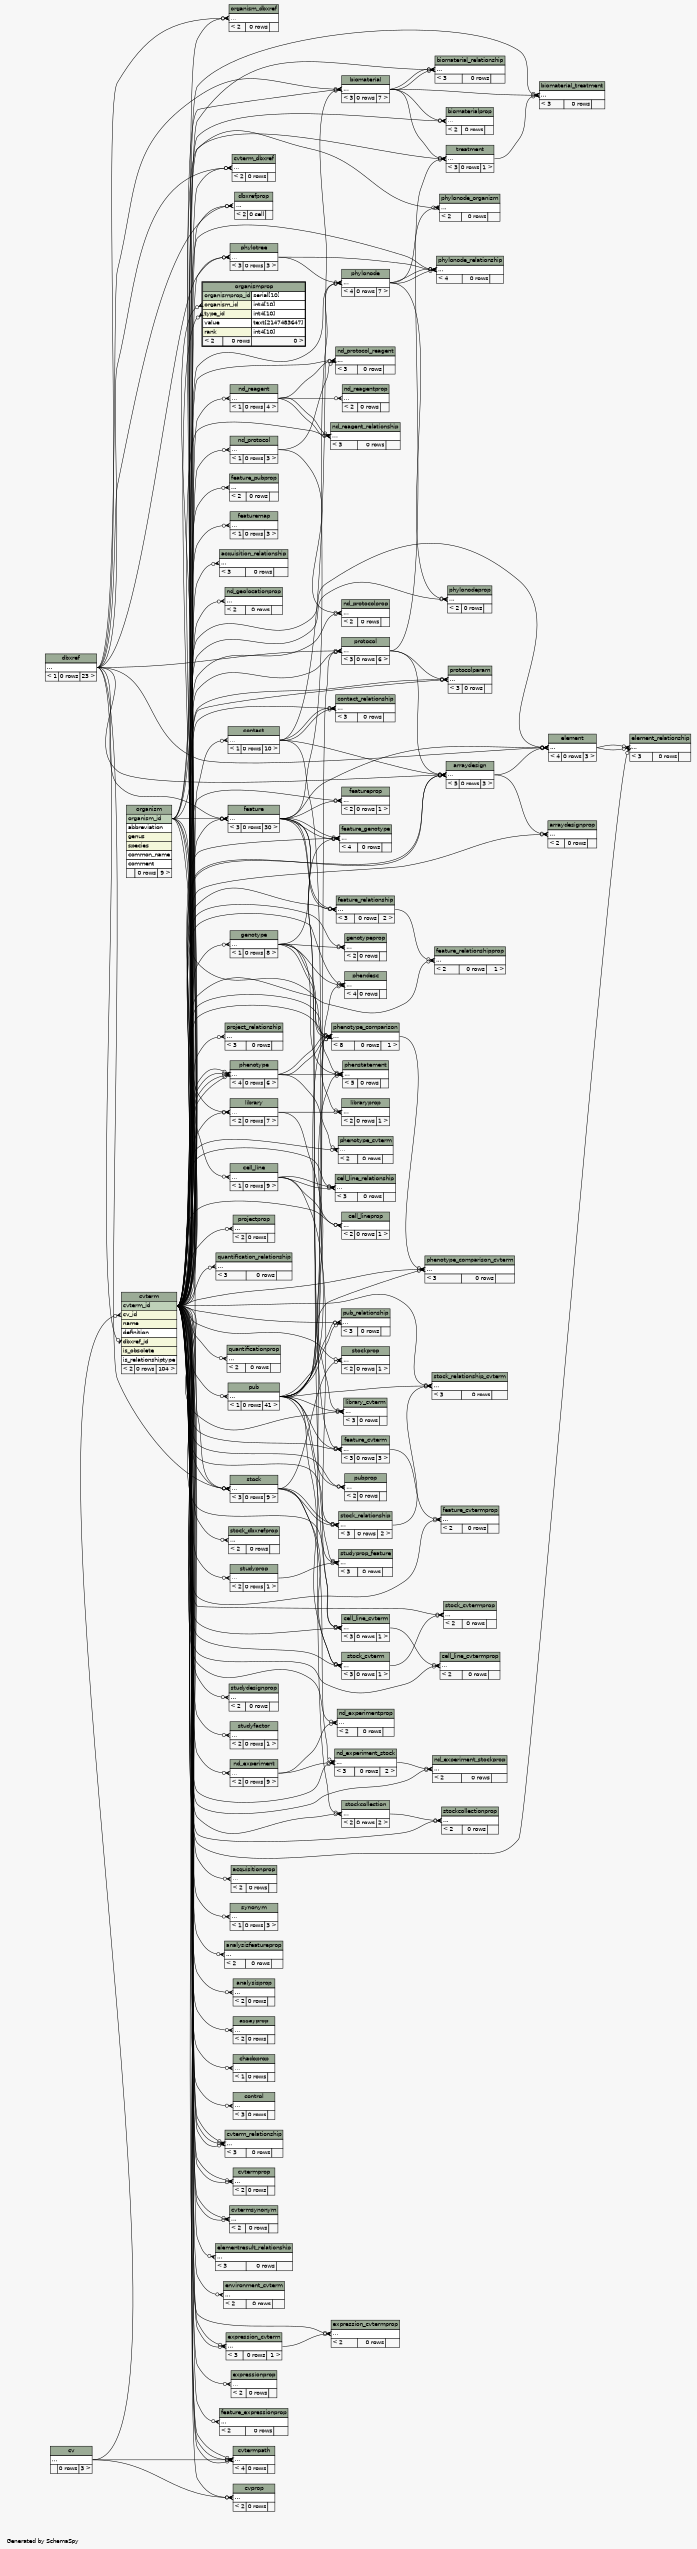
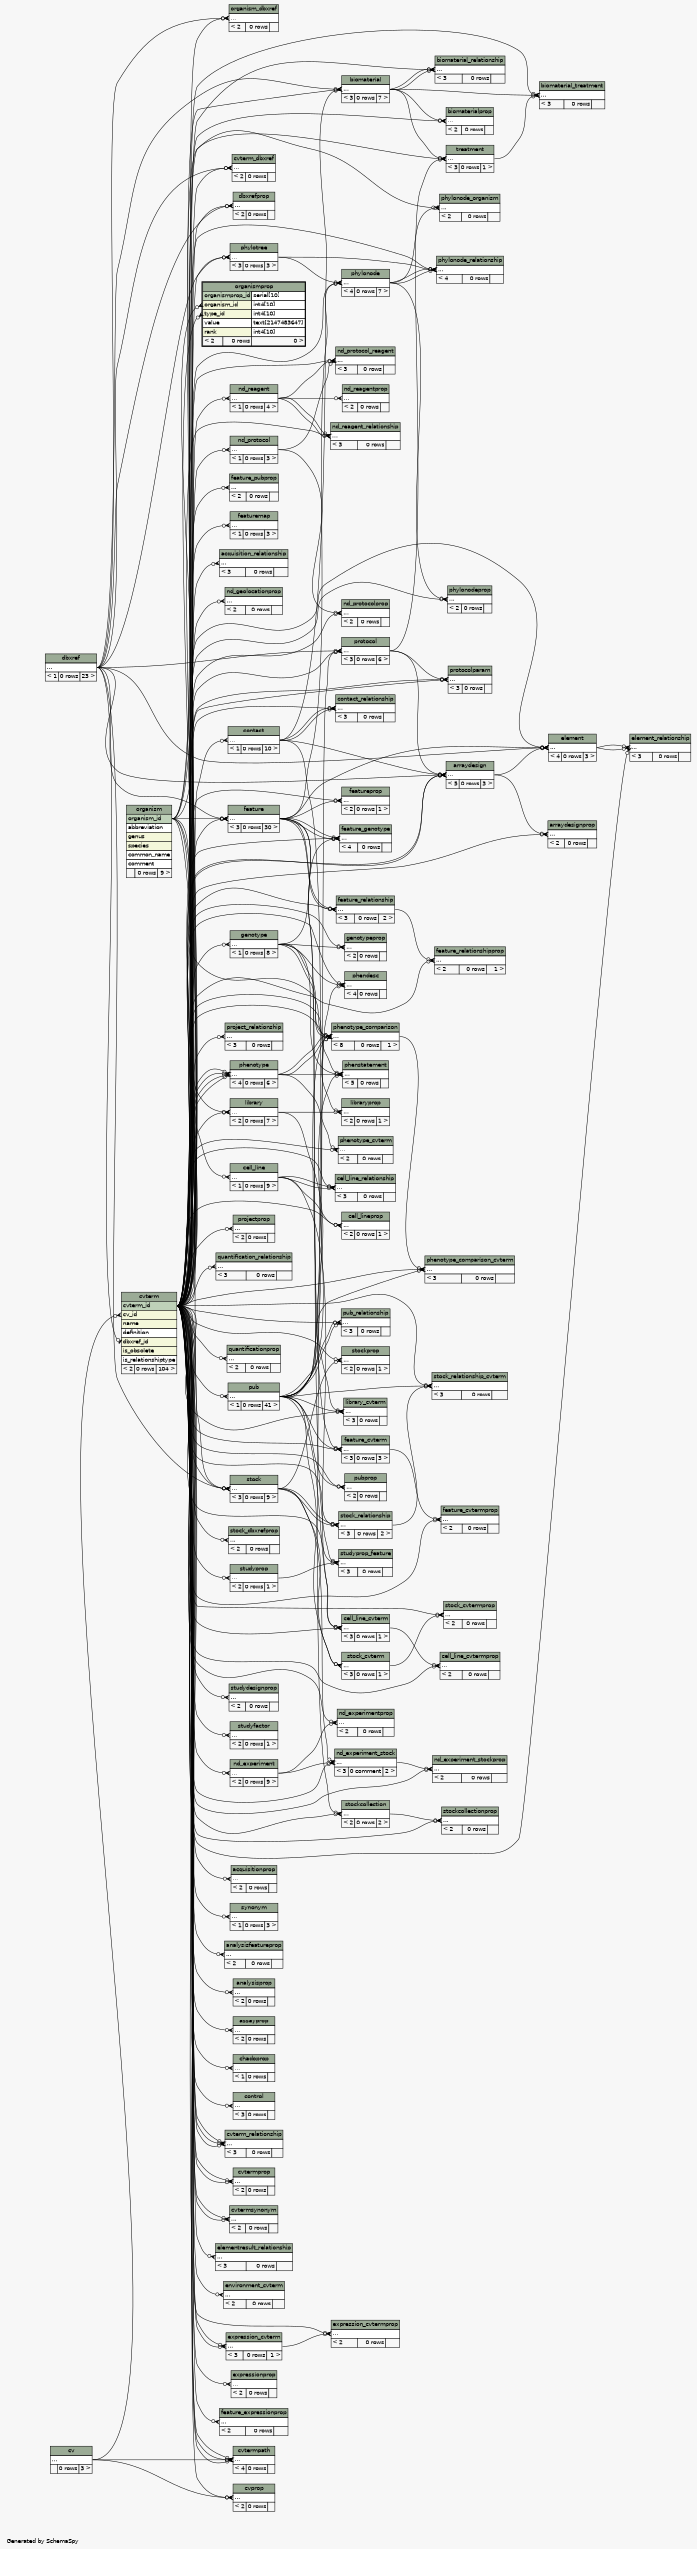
node "dbxrefprop": text "0 cell" -> "0 rows"
edge "cvterm" -> "stock_cvterm": removed
node "nd_experiment_stock": text "0 rows" -> "0 comment"
